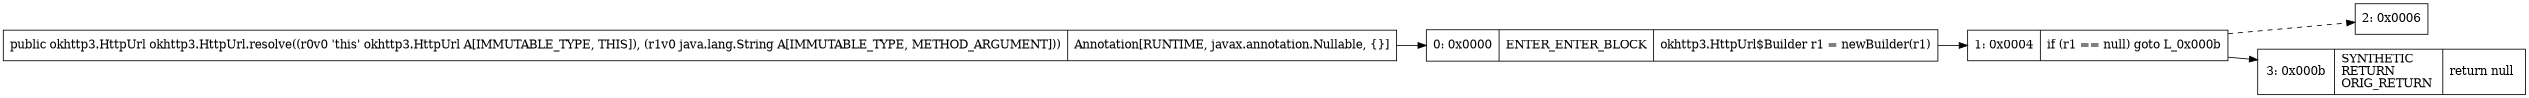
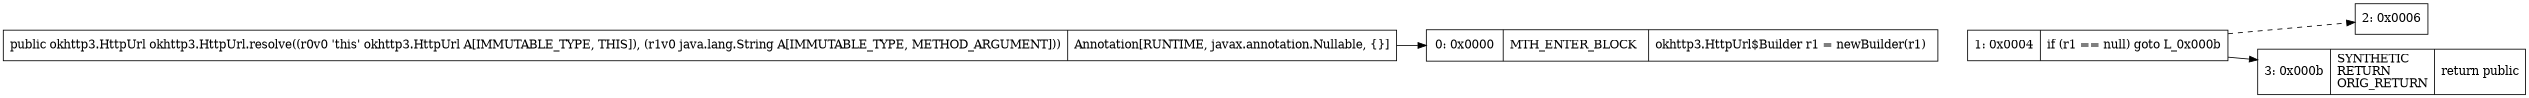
node "0: 0x0000": text "ENTER_ENTER_BLOCK" -> "MTH_ENTER_BLOCK"
edge "0: 0x0000" -> "1: 0x0004": removed
node "3: 0x000b": text "return null" -> "return public"
